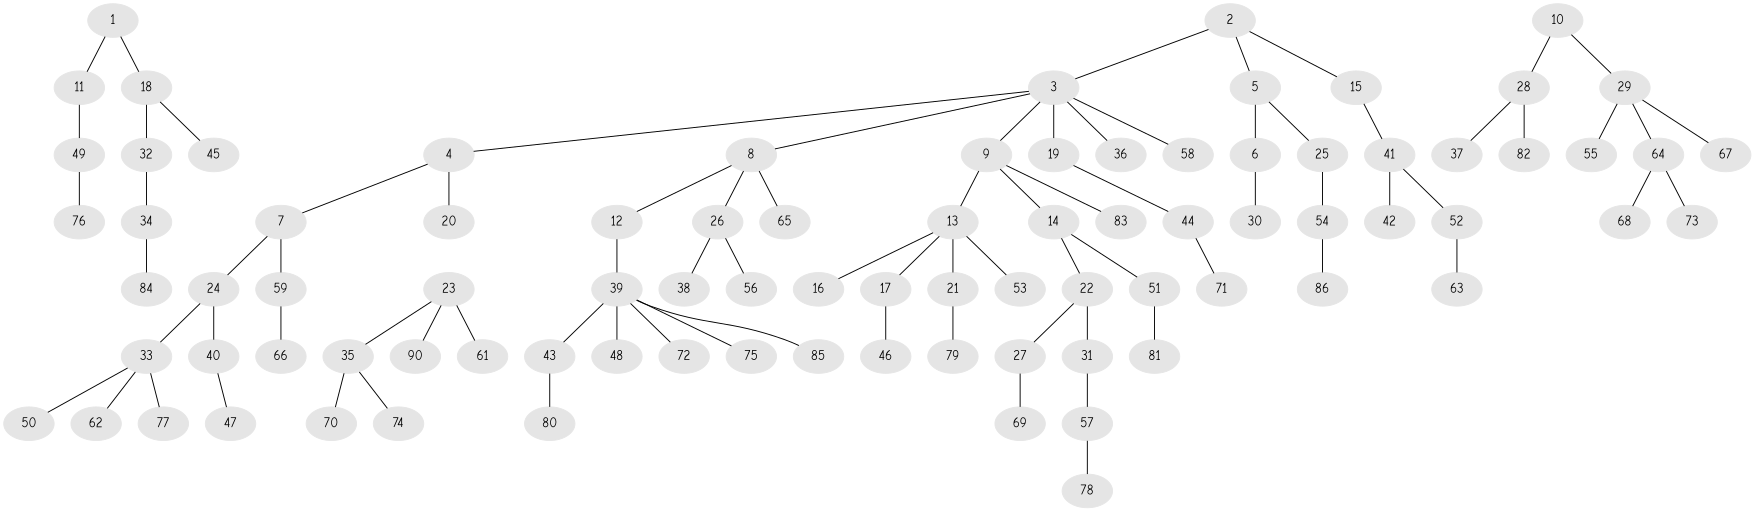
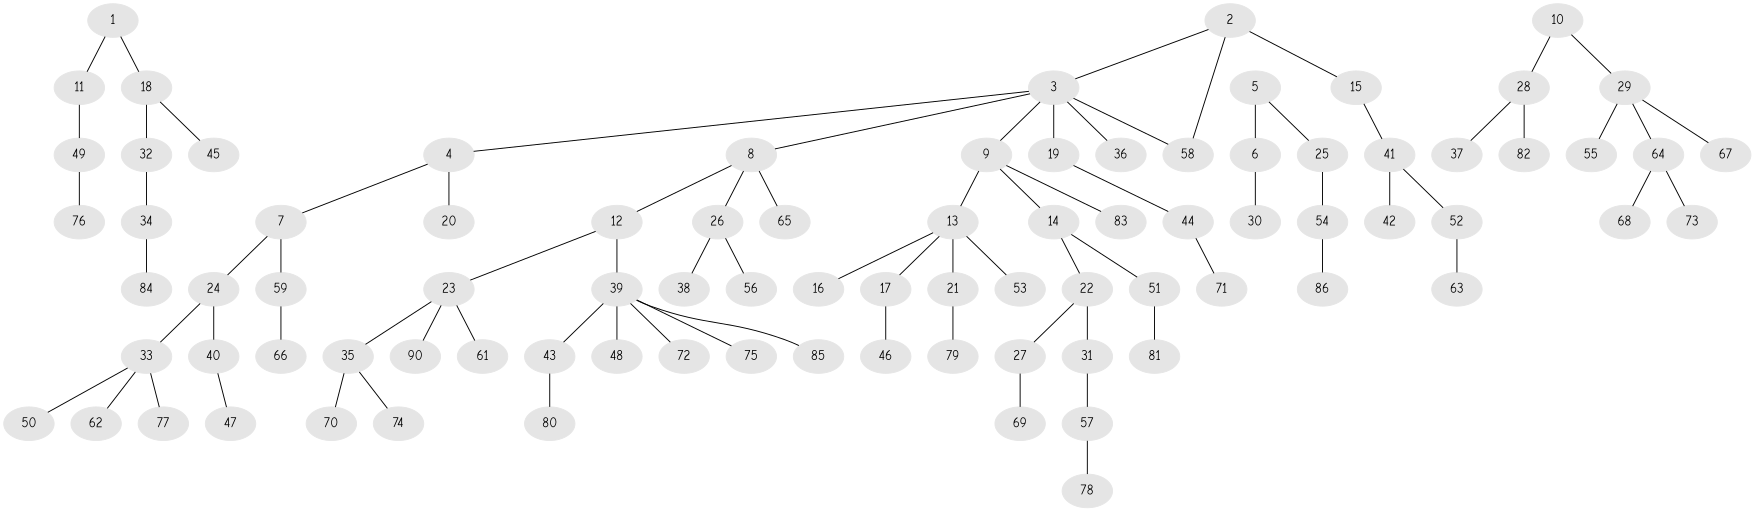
edge "2" -- "5": now "2" -- "58"
edge "12" -- "23": added
